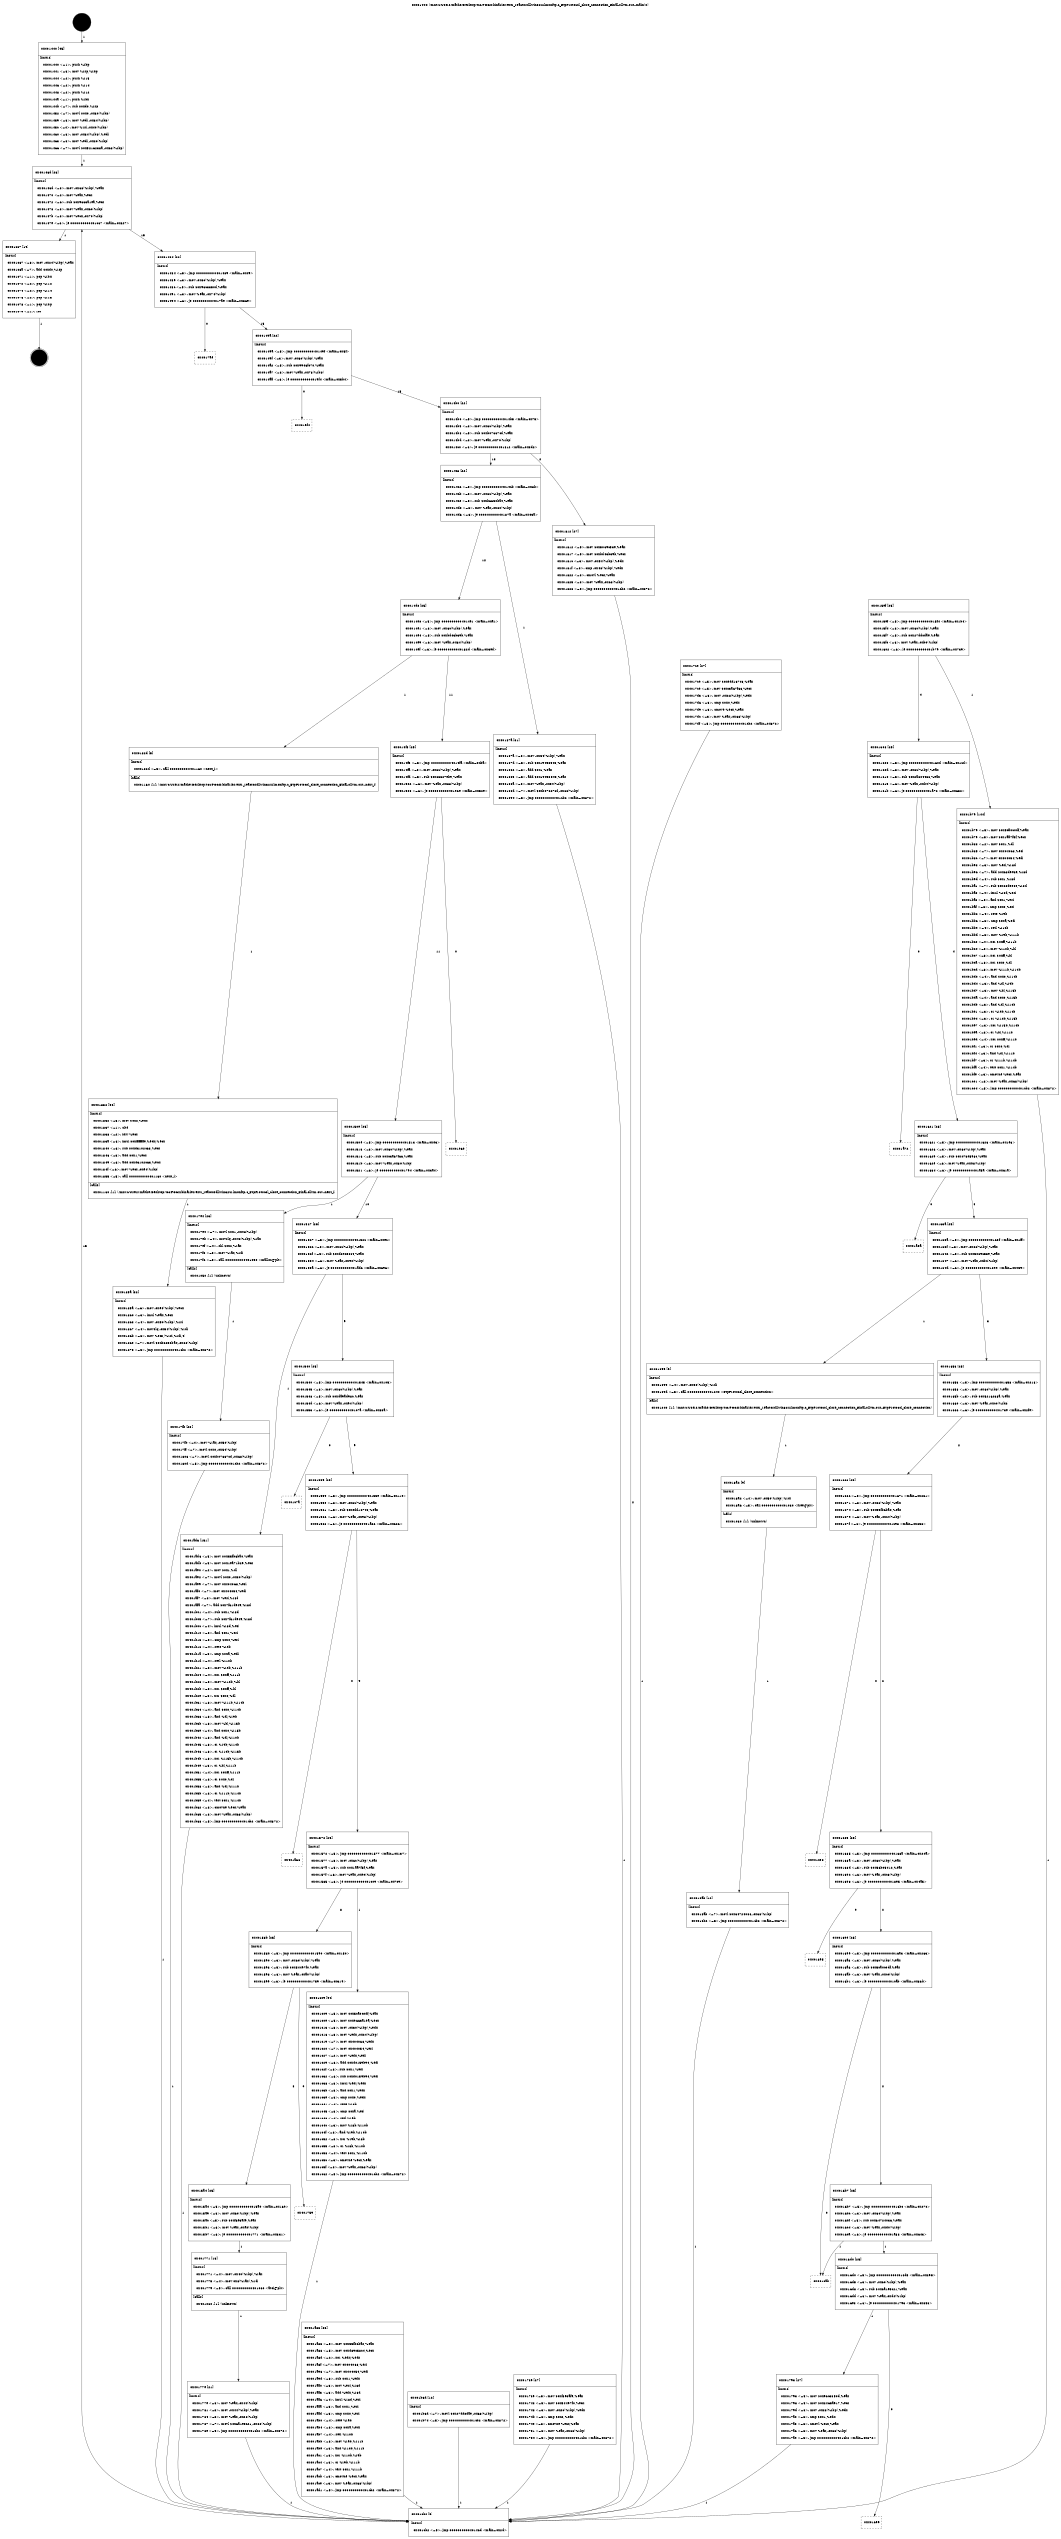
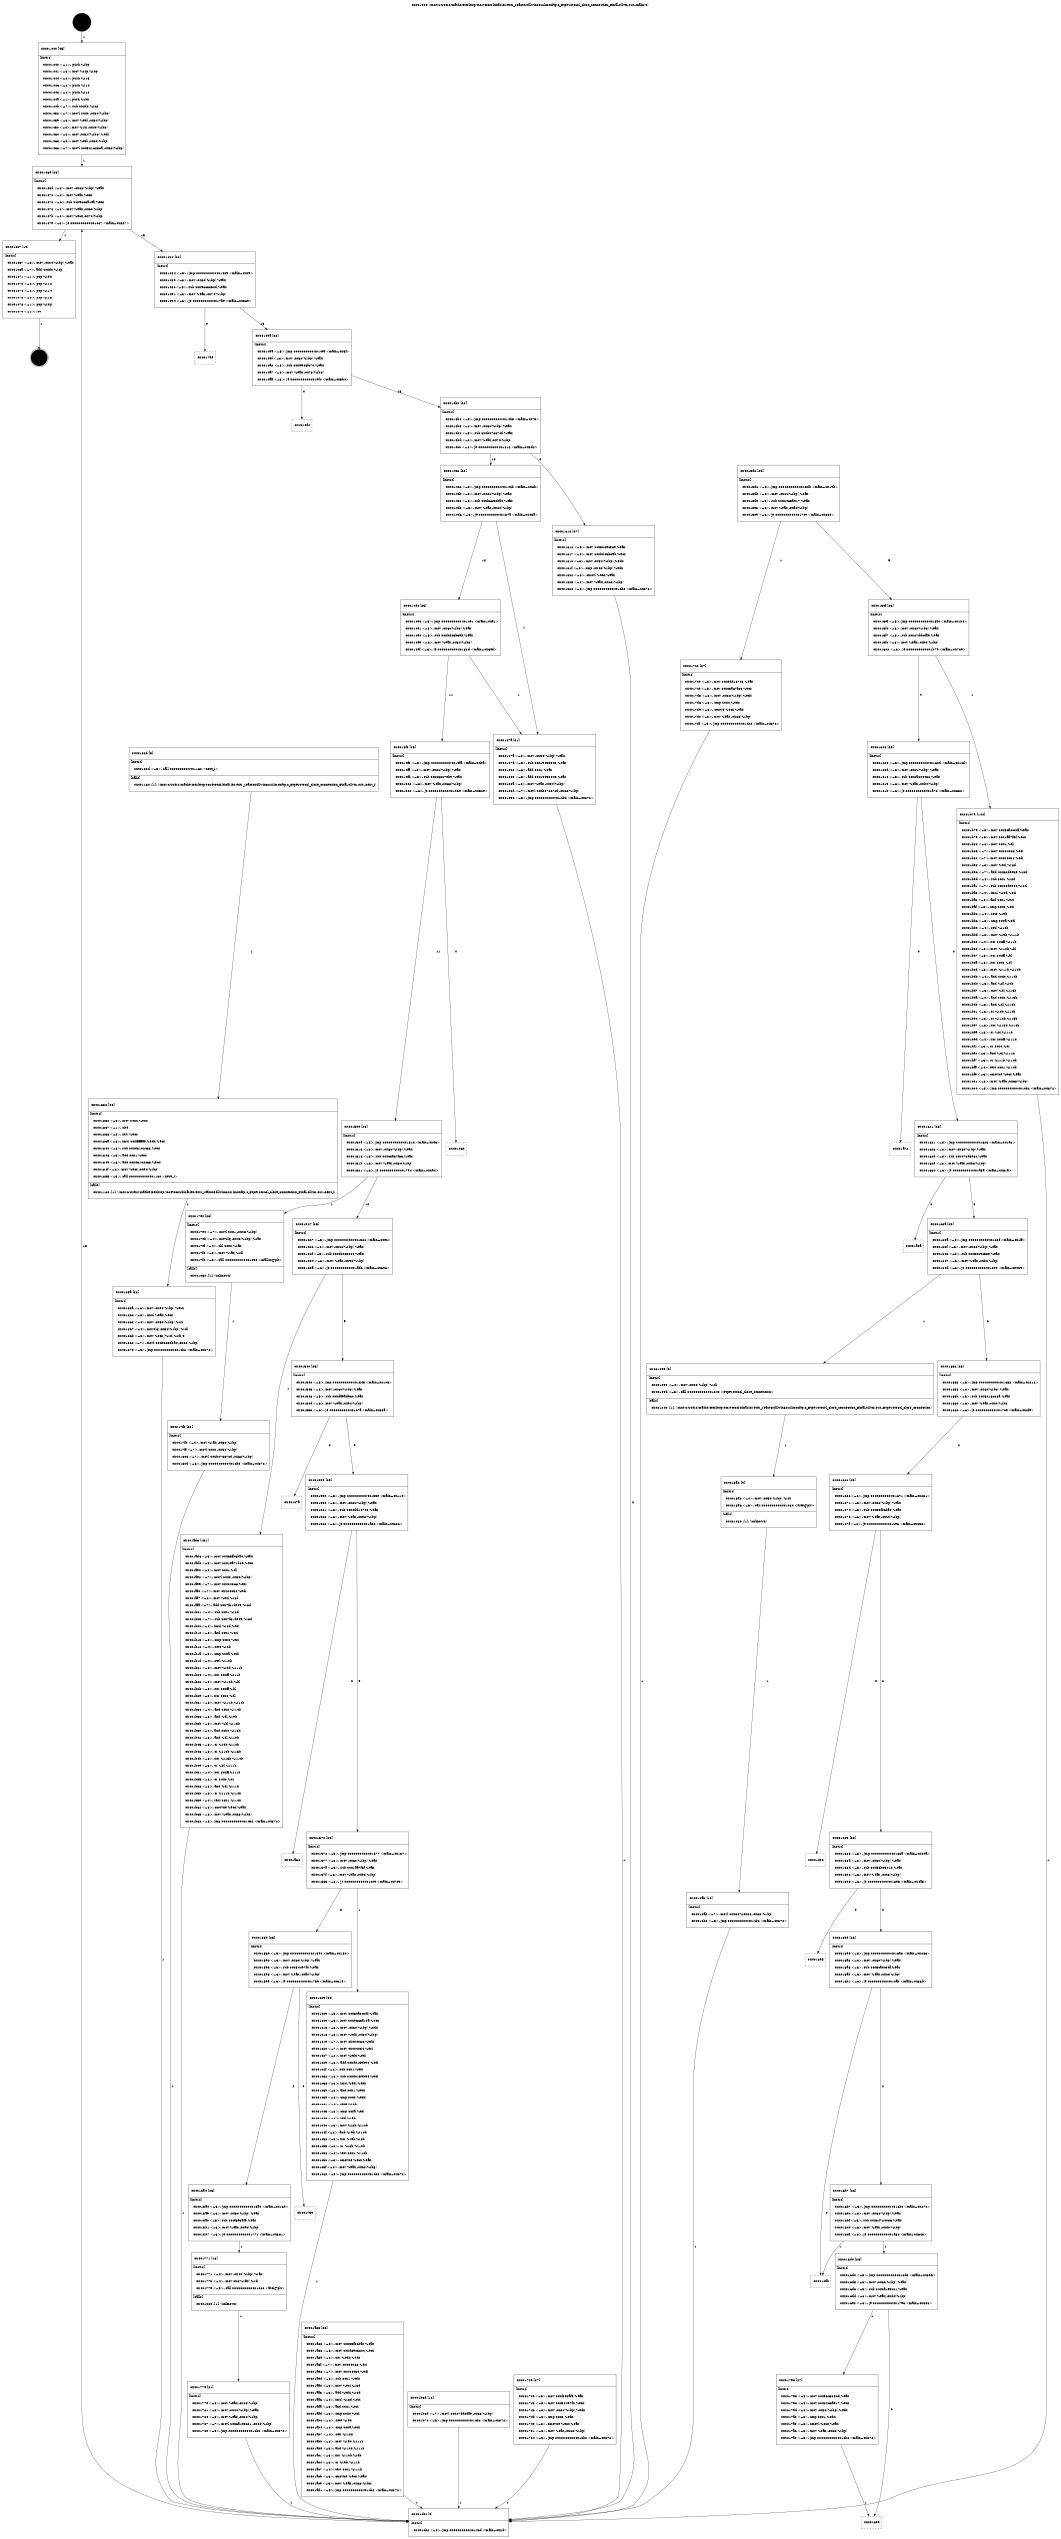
node "0x4015d6 [25]": added
edge "0x4014dc [25]" -> "0x40182d [5]": now "0x4014dc [25]" -> "0x40187a [31]"
edge "0x401793 [27]" -> "0x401cb2 [5]": now "0x401793 [27]" -> "0x4016e9"
